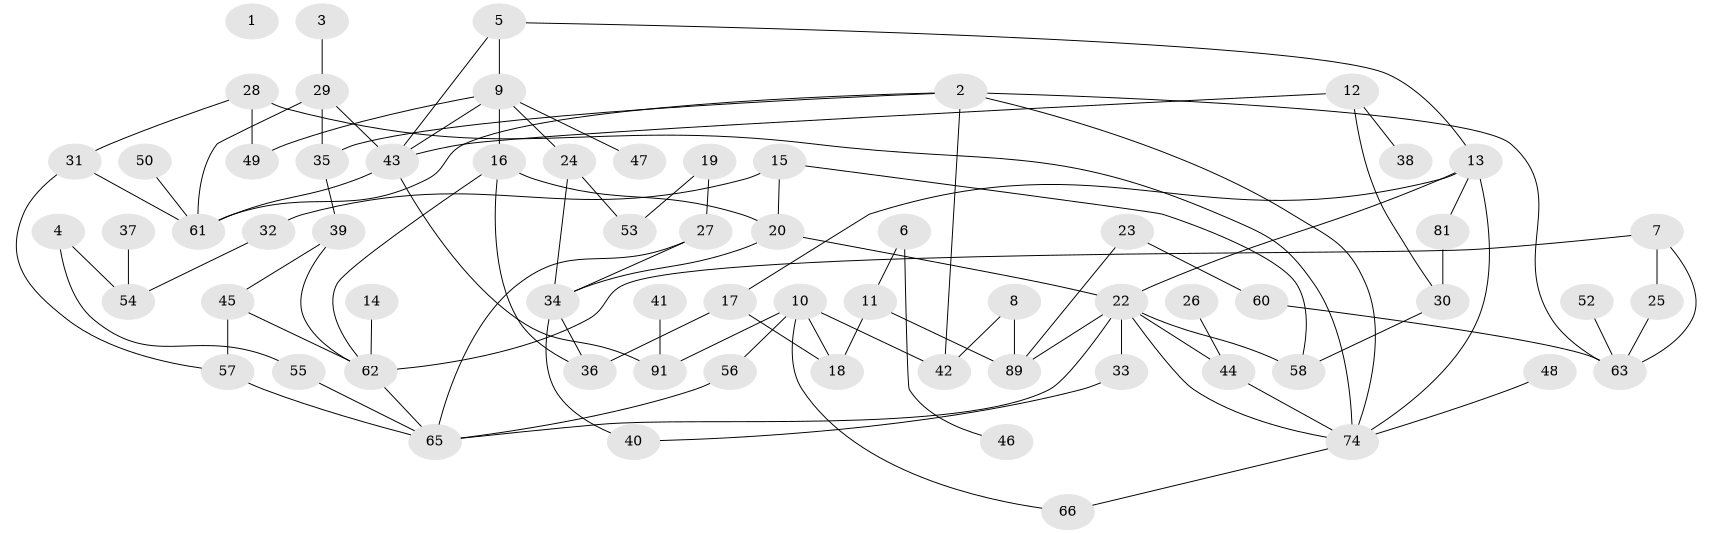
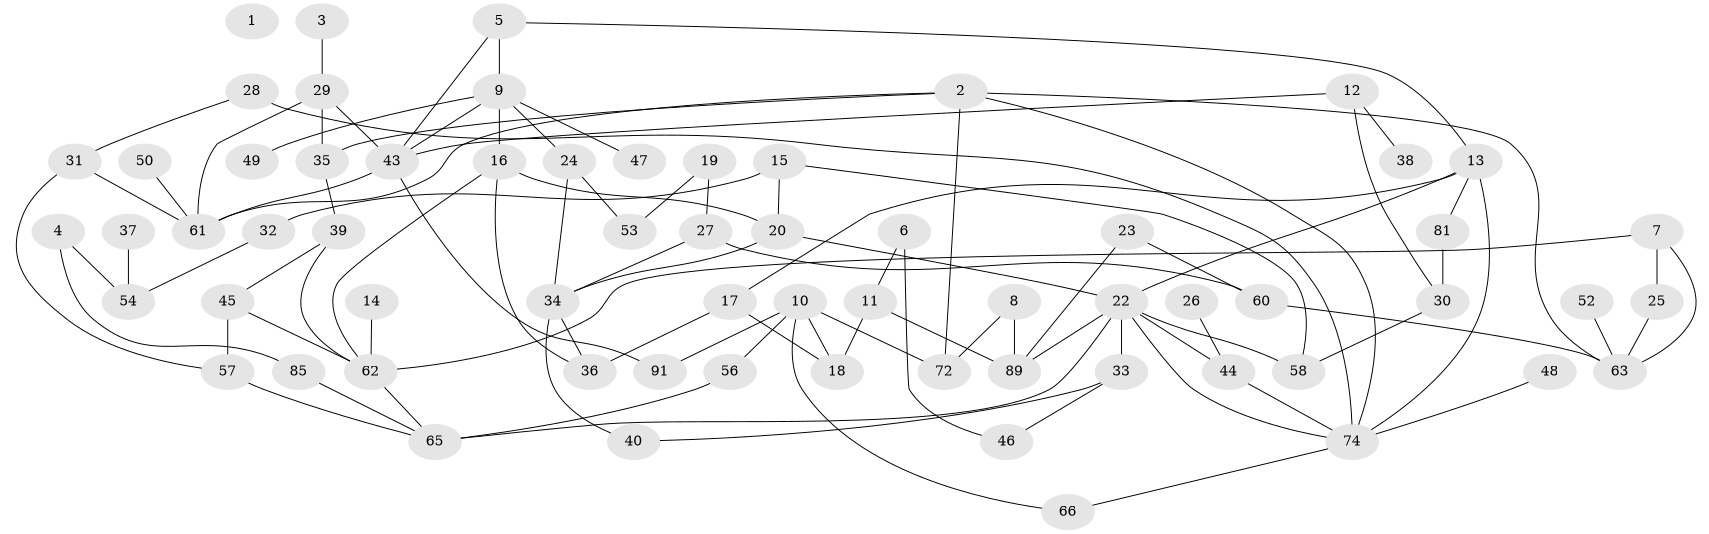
edge "28" -- "49": removed
edge "27" -- "65": now "27" -- "60"
node "41": removed
node "55": label "55" -> "85"
node "42": label "42" -> "72"
edge "33" -- "46": added
